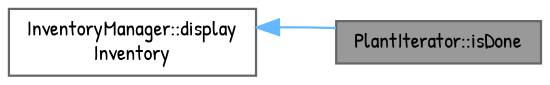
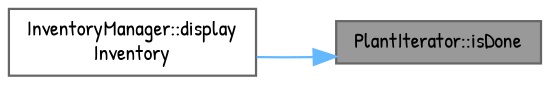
edge "PlantIterator::isDone" -> "InventoryManager::display Inventory": reversed
